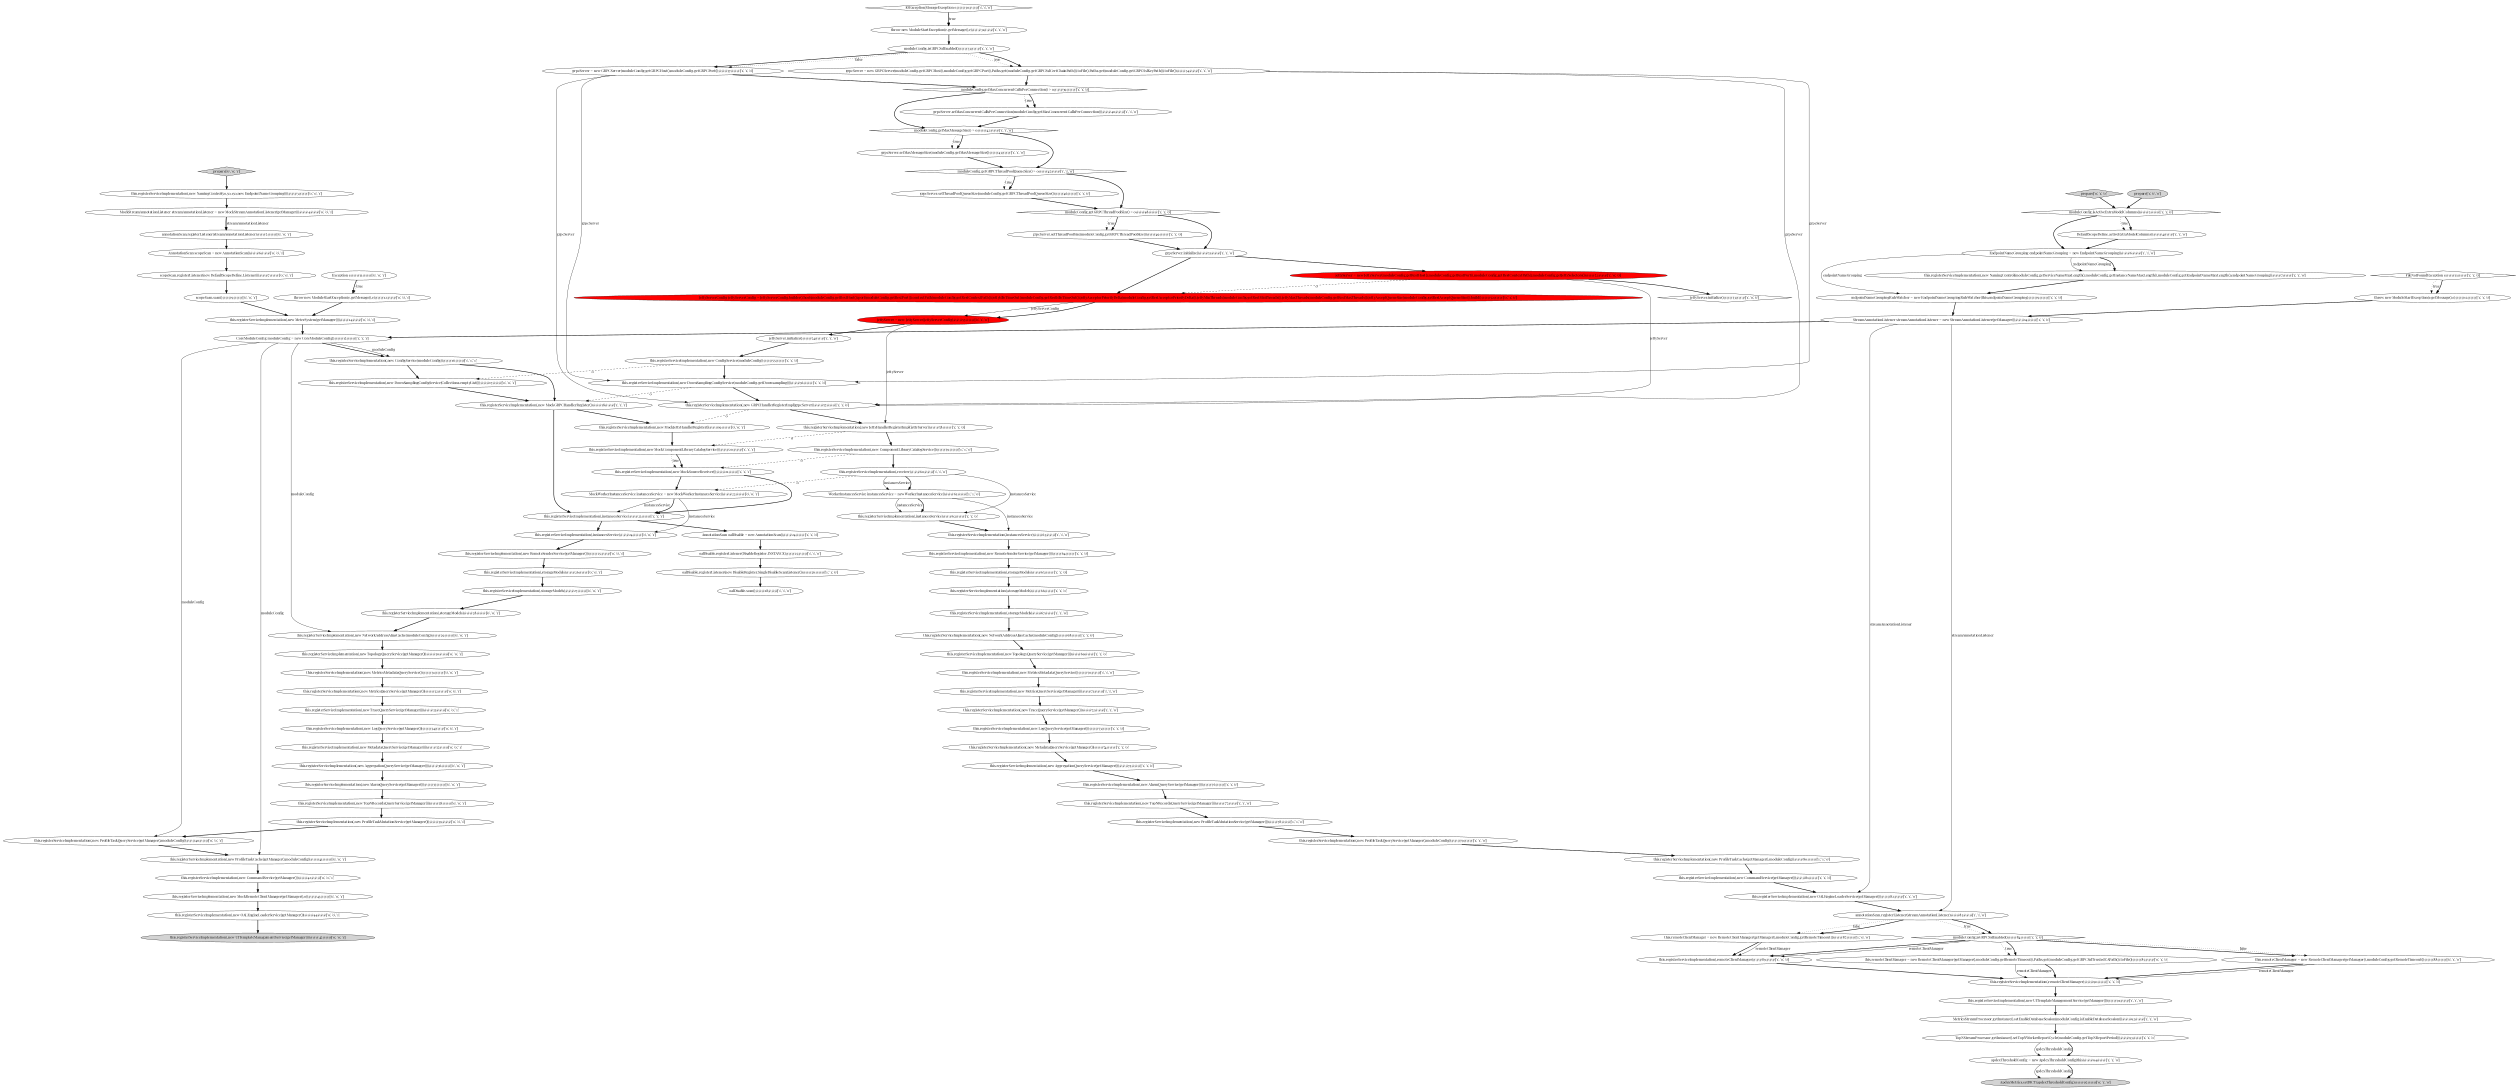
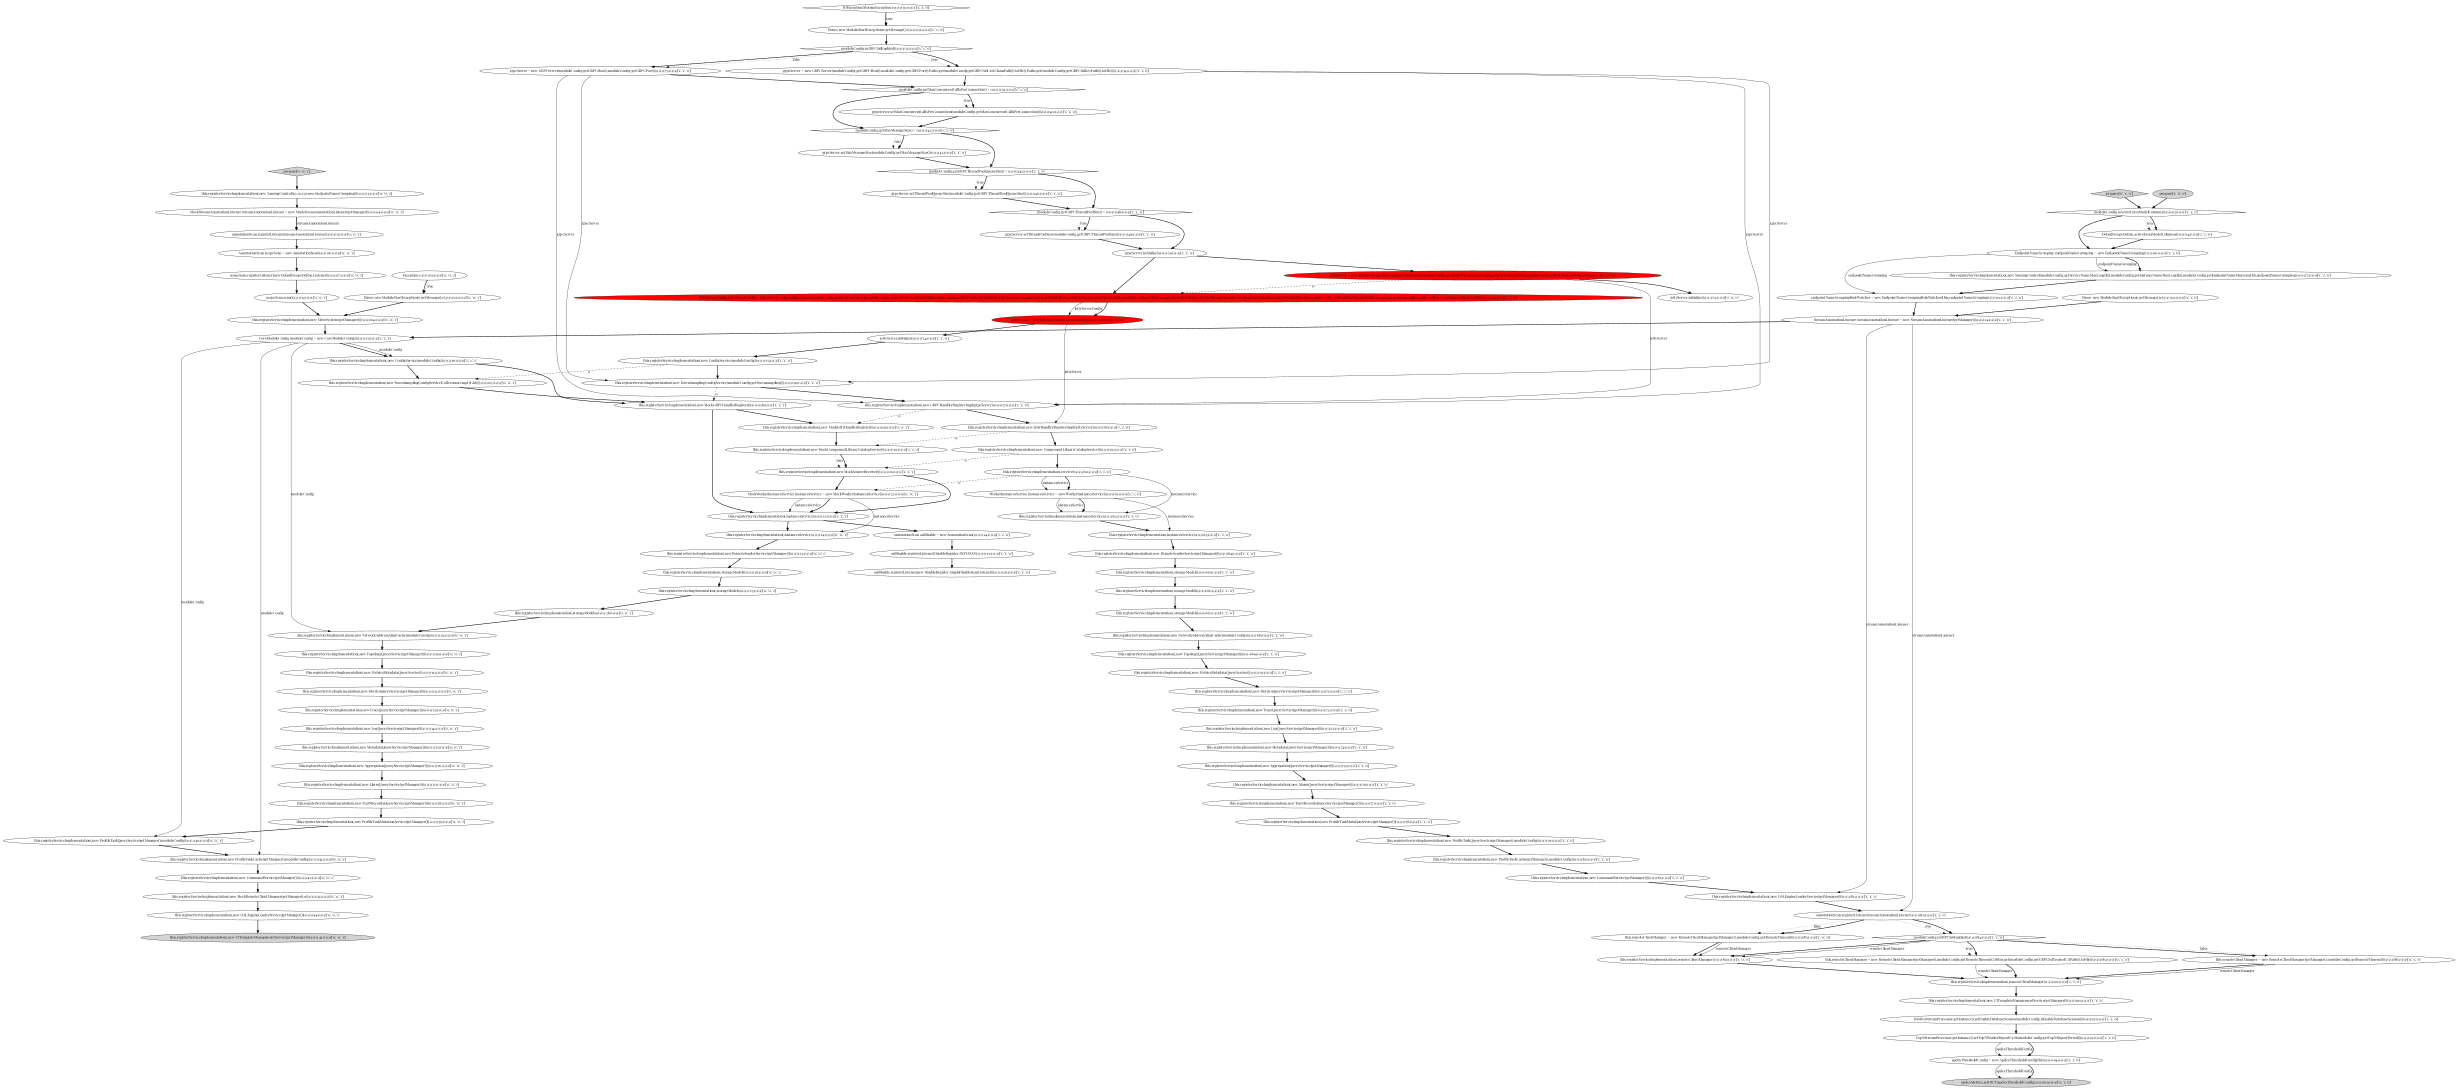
node "moduleConfig.isGRPCSslEnabled()@@@33@@@['1', '1', '0']": shape ellipse -> diamond
node "FileNotFoundException e@@@11@@@['1', '1', '0']": removed
node "jettyServer.initialize()@@@53@@@['1', '0', '0']": shape diamond -> ellipse
node "oalDisable.scan()@@@28@@@['1', '1', '0']": removed
